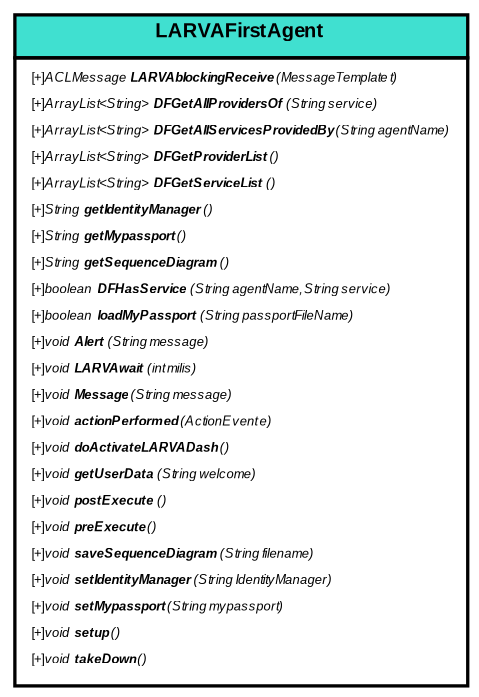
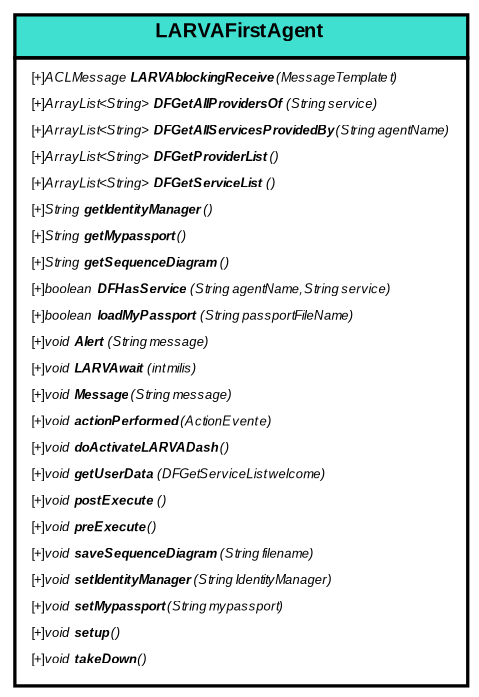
node "LARVAFirstAgent": text "(String welcome)" -> "(DFGetServiceList welcome)"
